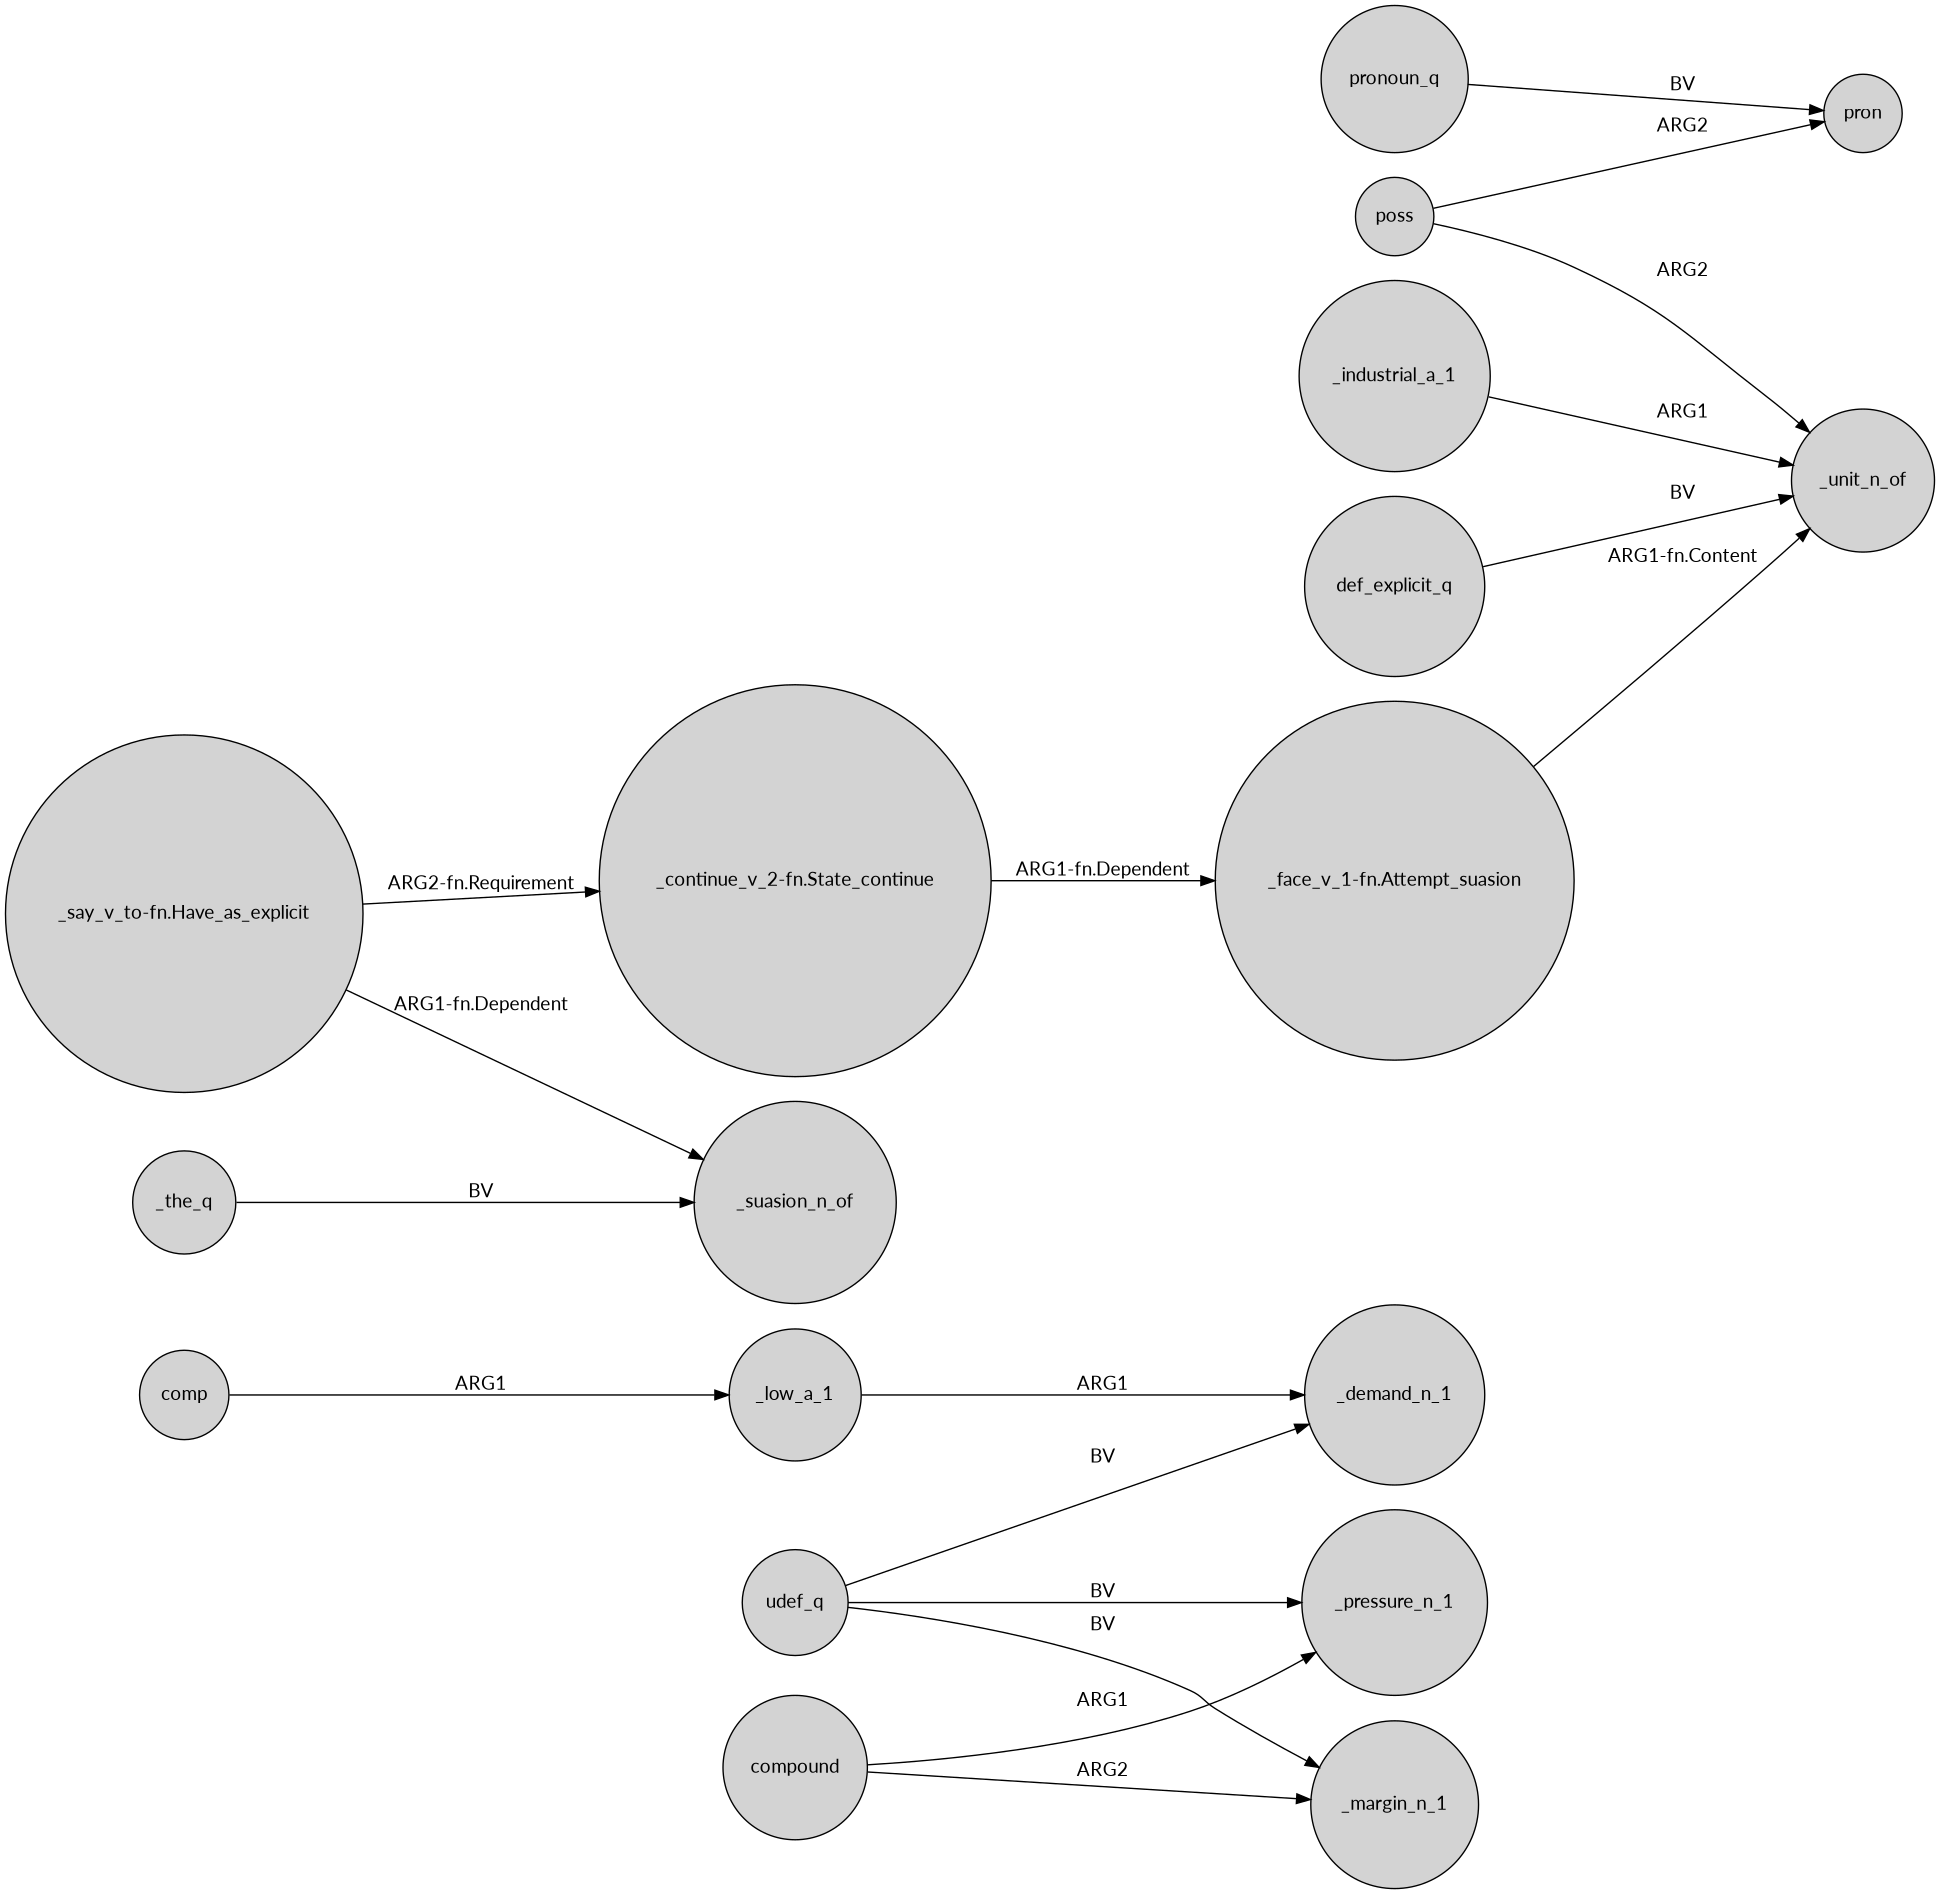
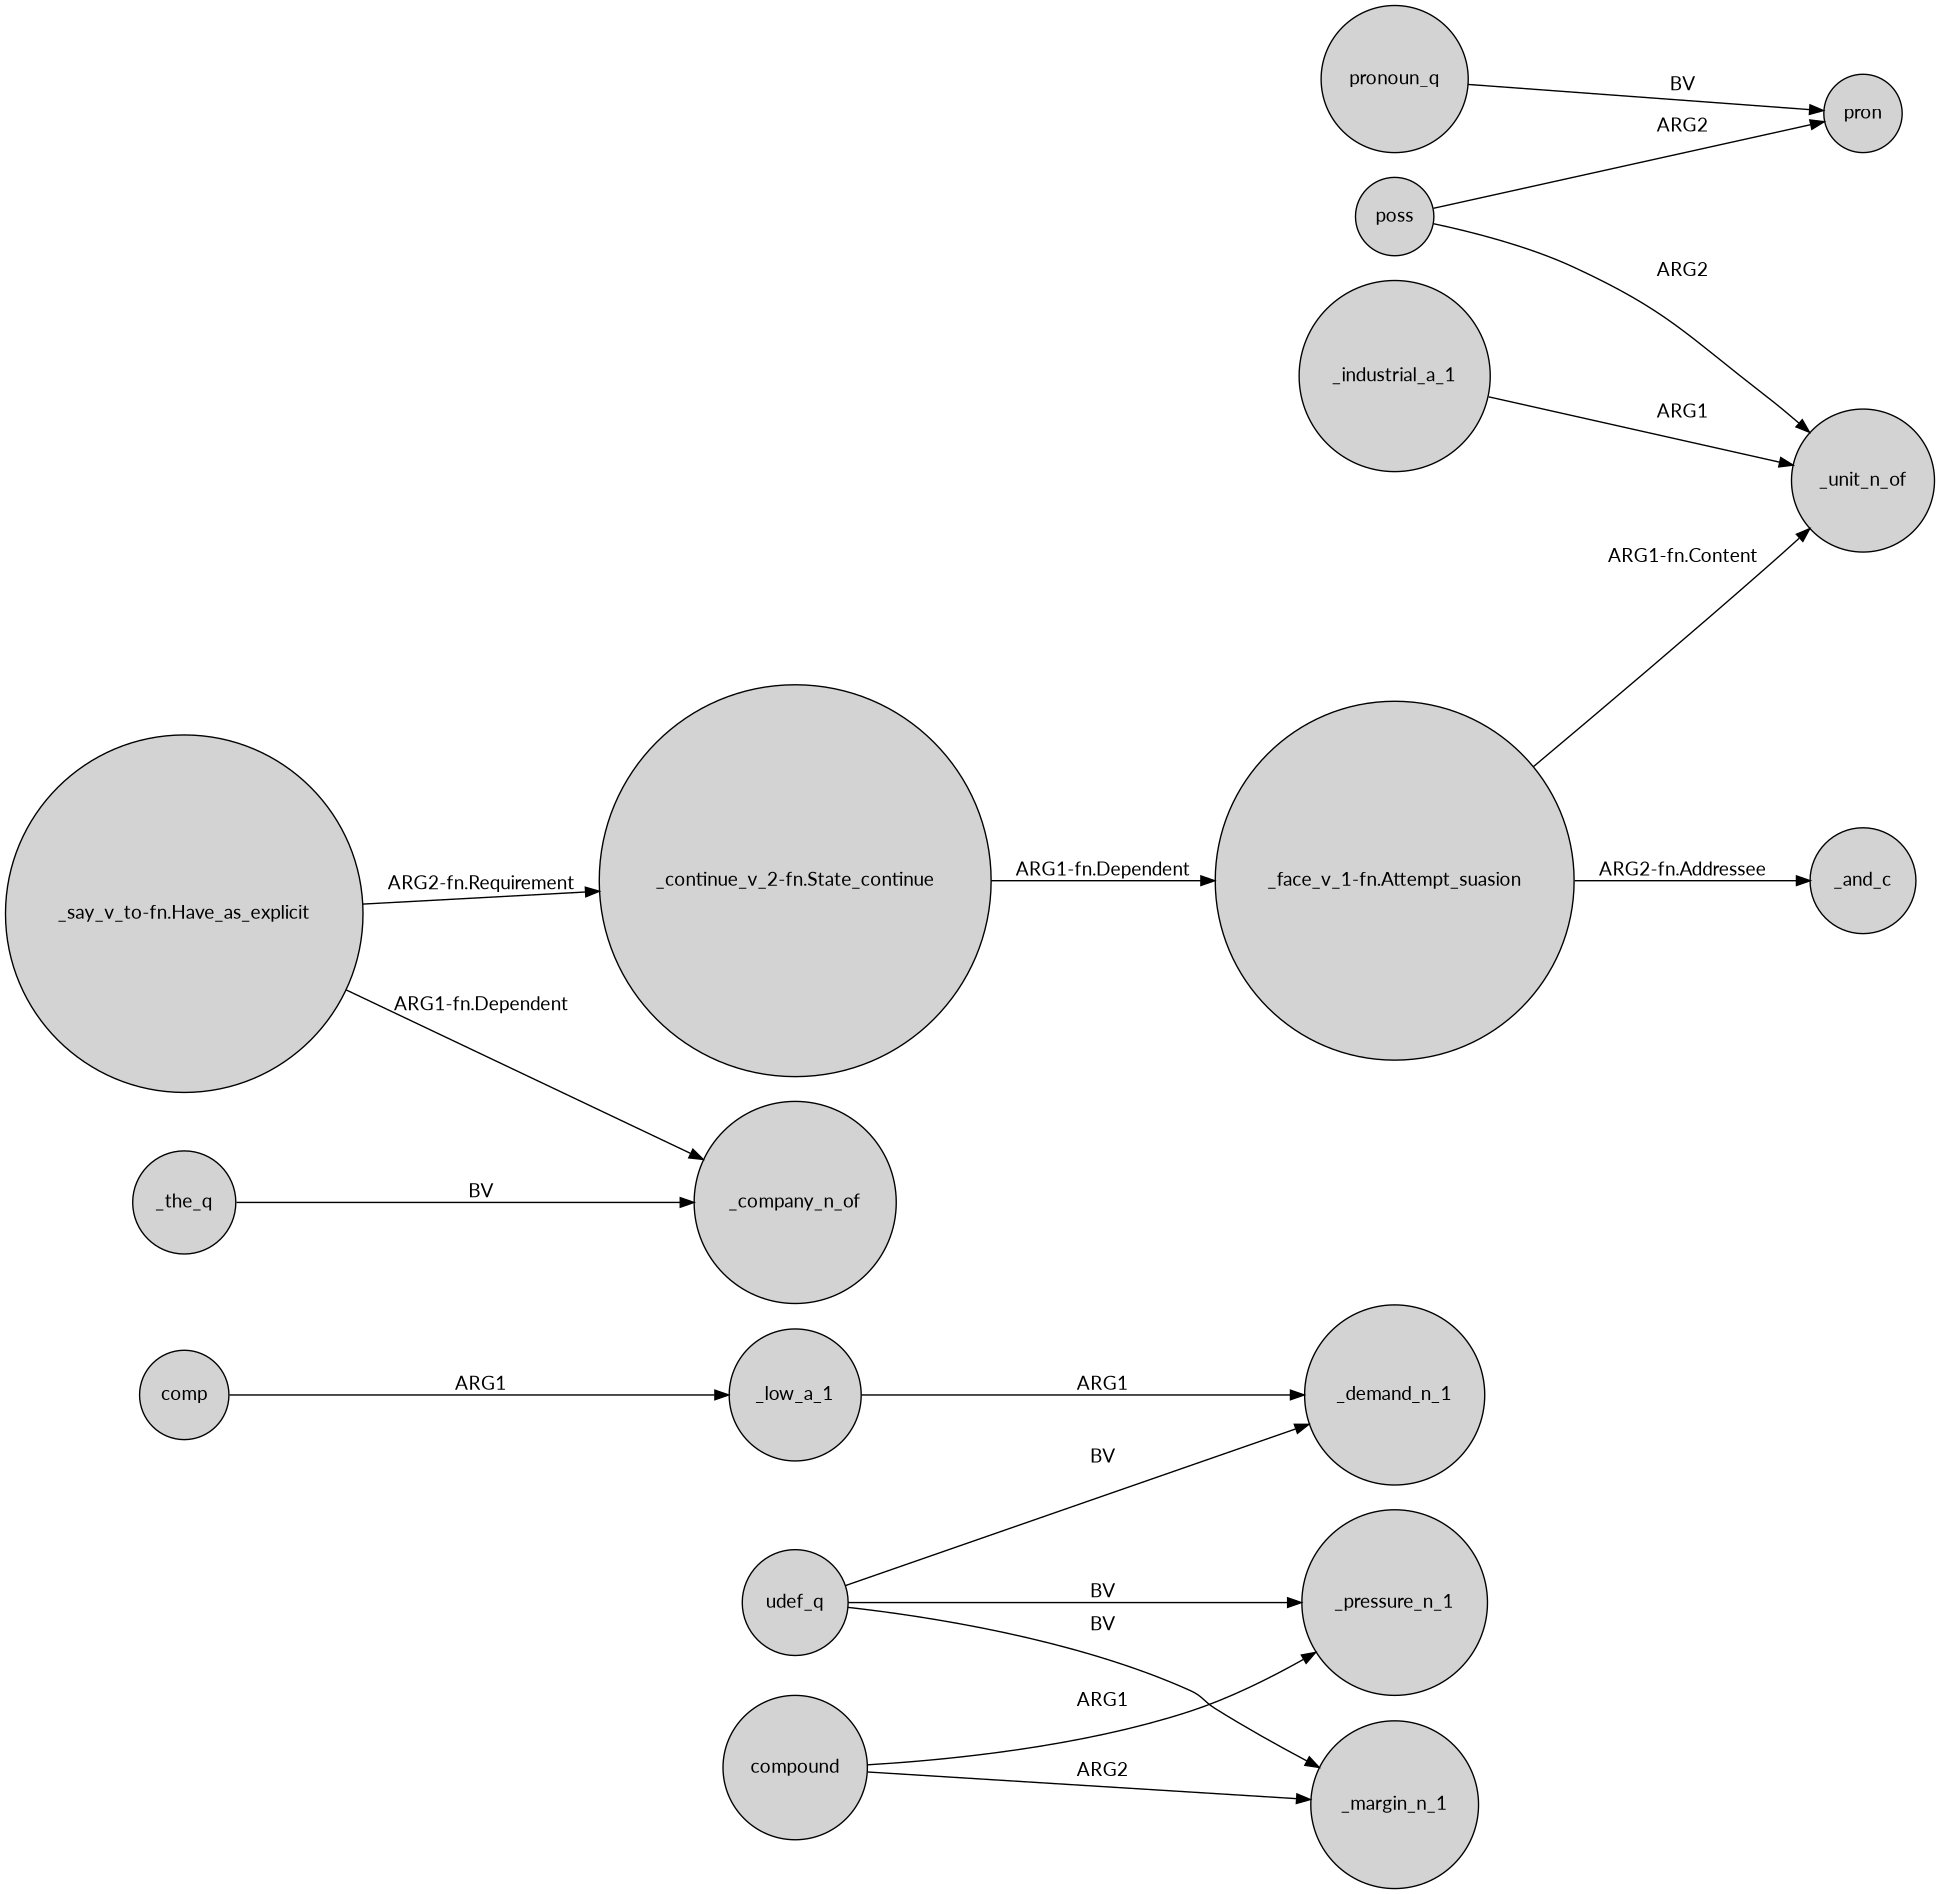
node "def_explicit_q": removed
node "_and_c": added
node "_suasion_n_of": label "_suasion_n_of" -> "_company_n_of"
